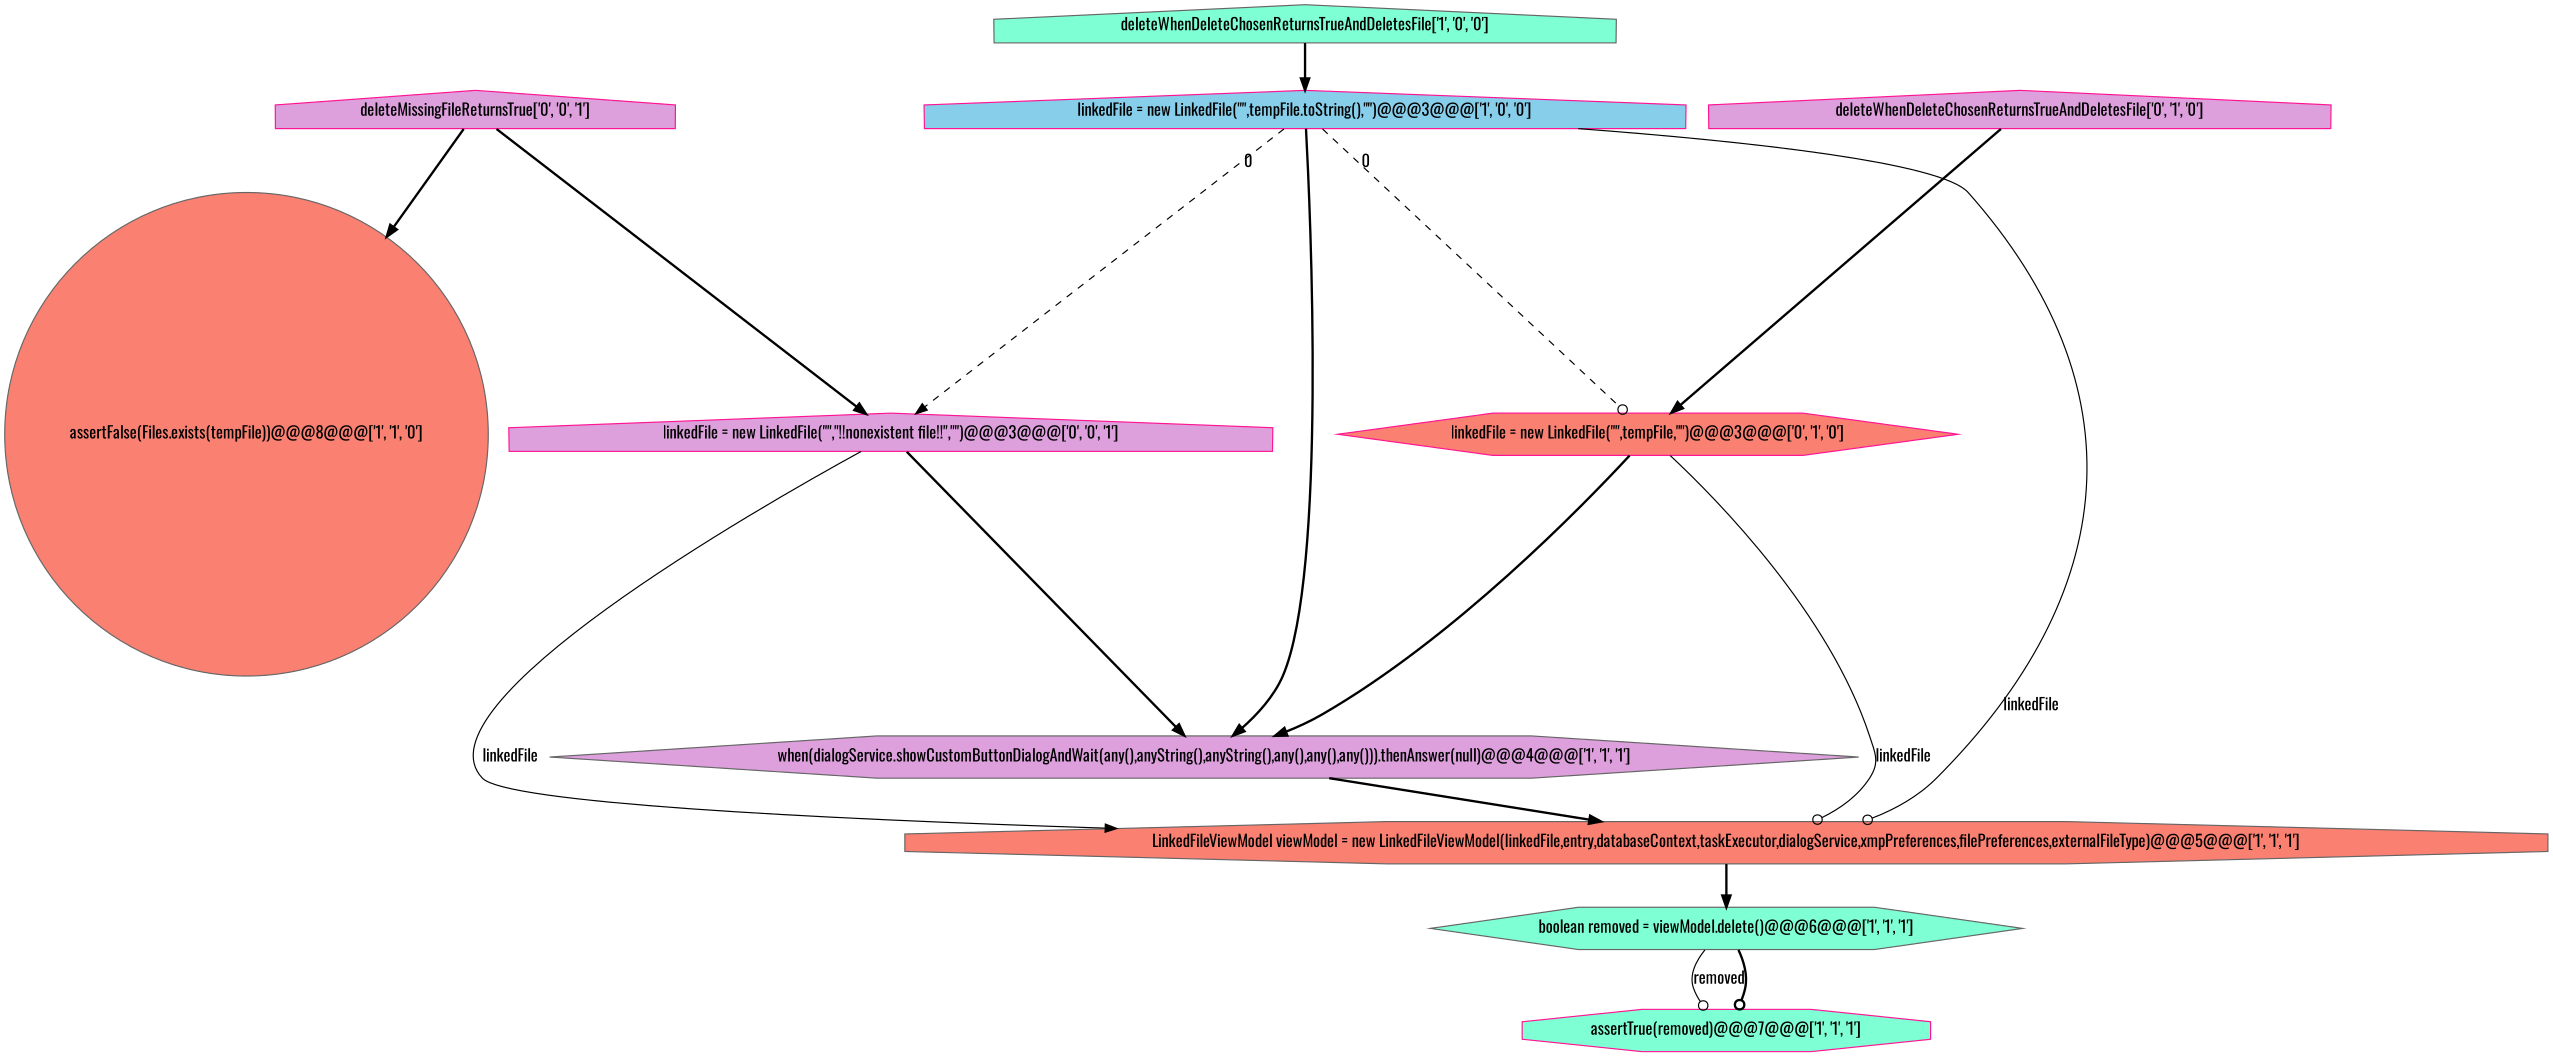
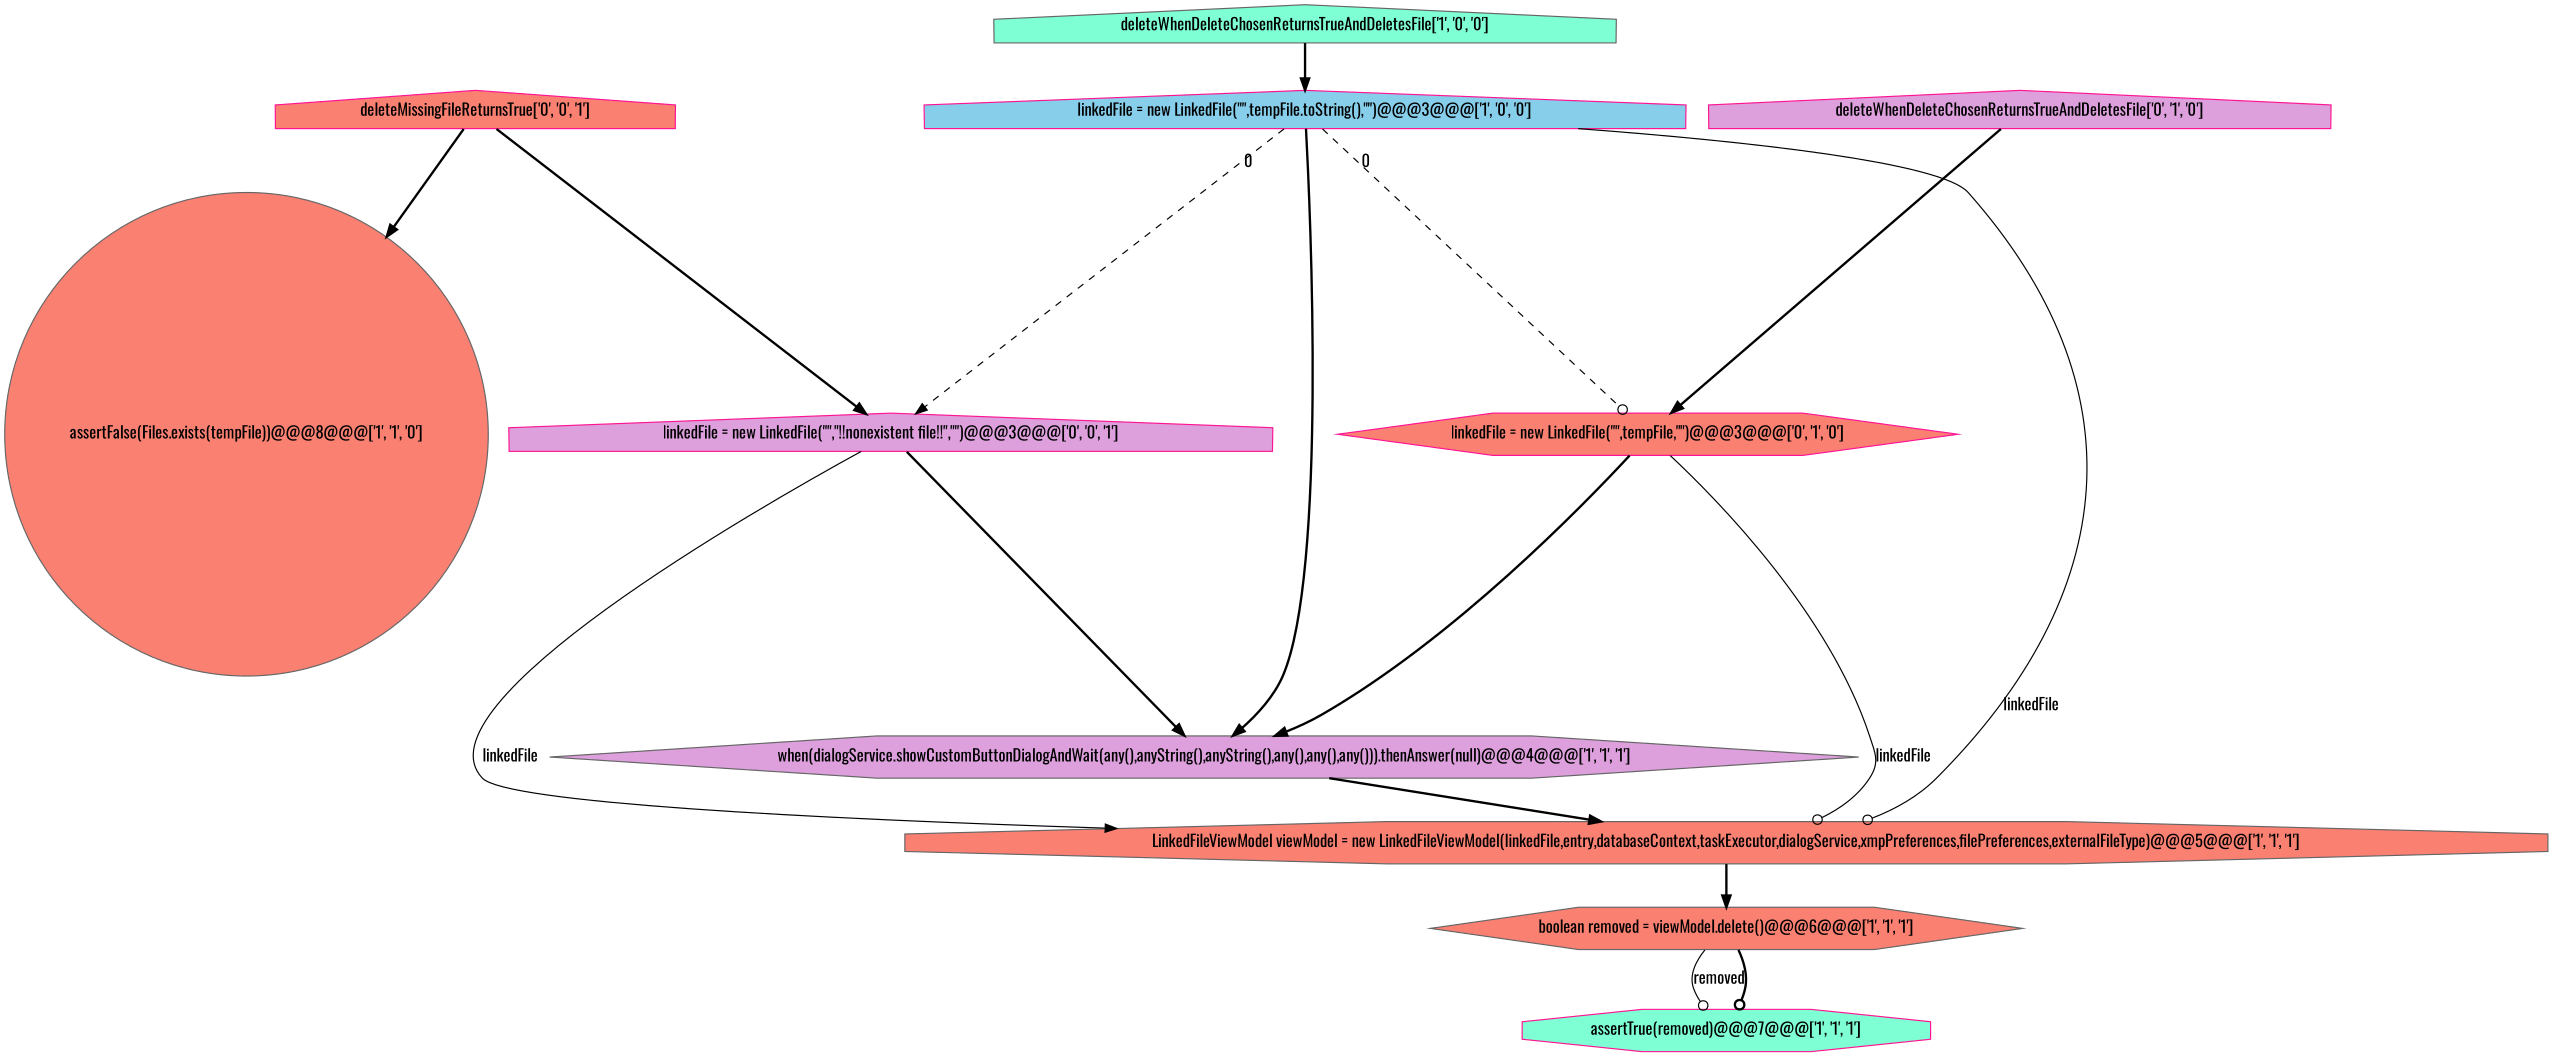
node "deleteMissingFileReturnsTrue['0', '0', '1']": fillcolor plum -> salmon
node "boolean removed = viewModel.delete()@@@6@@@['1', '1', '1']": fillcolor aquamarine -> salmon
